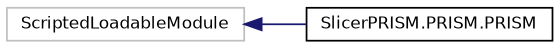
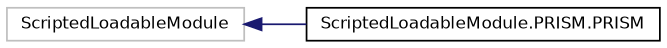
node "SlicerPRISM.PRISM.PRISM": label "SlicerPRISM.PRISM.PRISM" -> "ScriptedLoadableModule.PRISM.PRISM"
